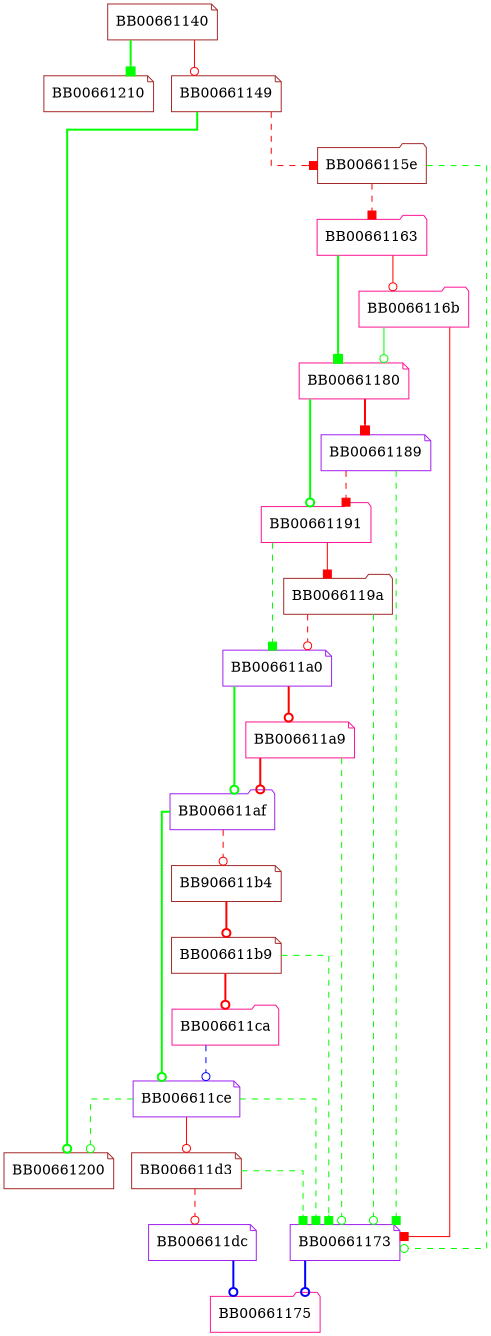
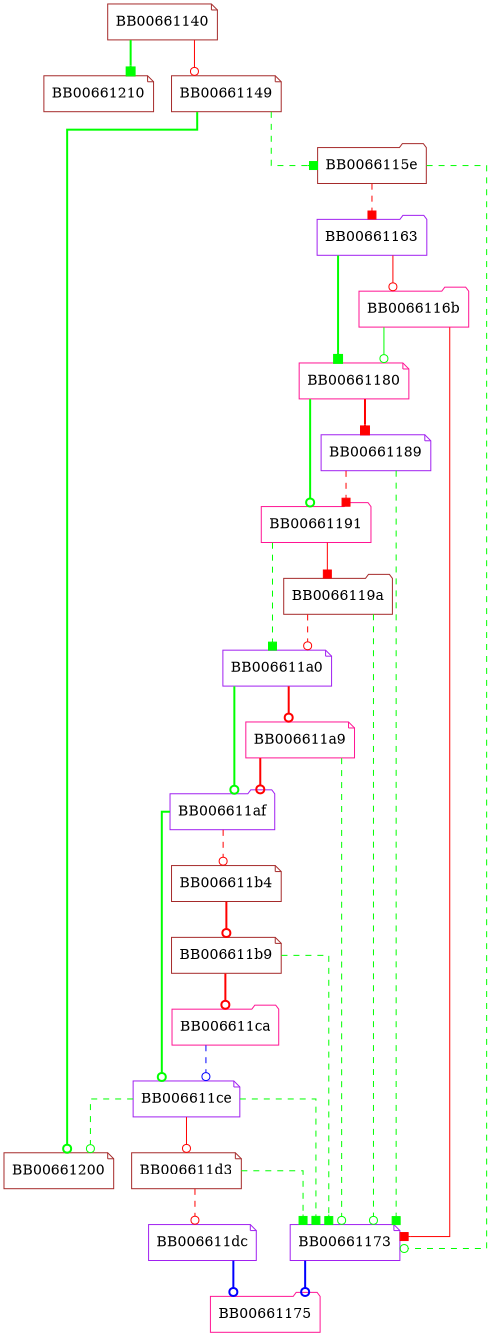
edge "BB00661149" -> "BB0066115e": color red -> green
node "BB00661163": color deeppink -> purple
node "BB906611b4": label "BB906611b4" -> "BB006611b4"
